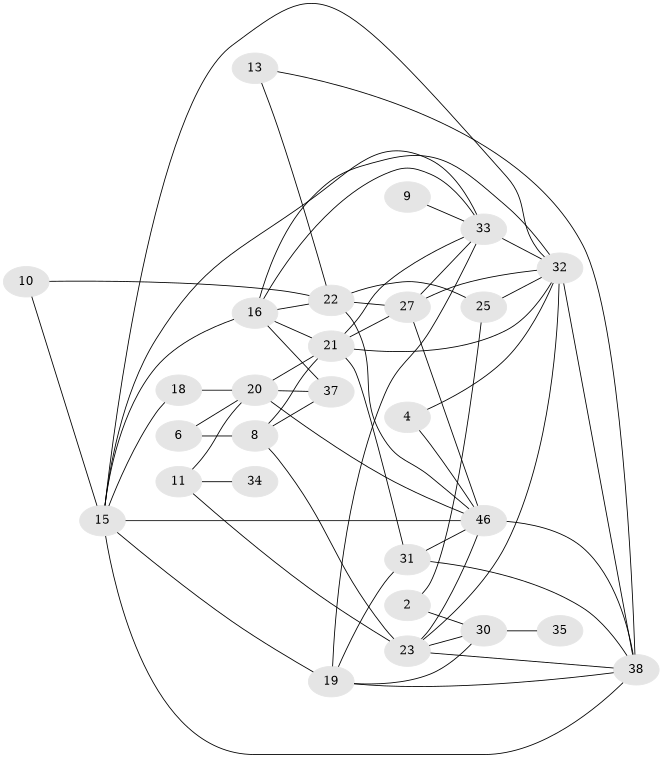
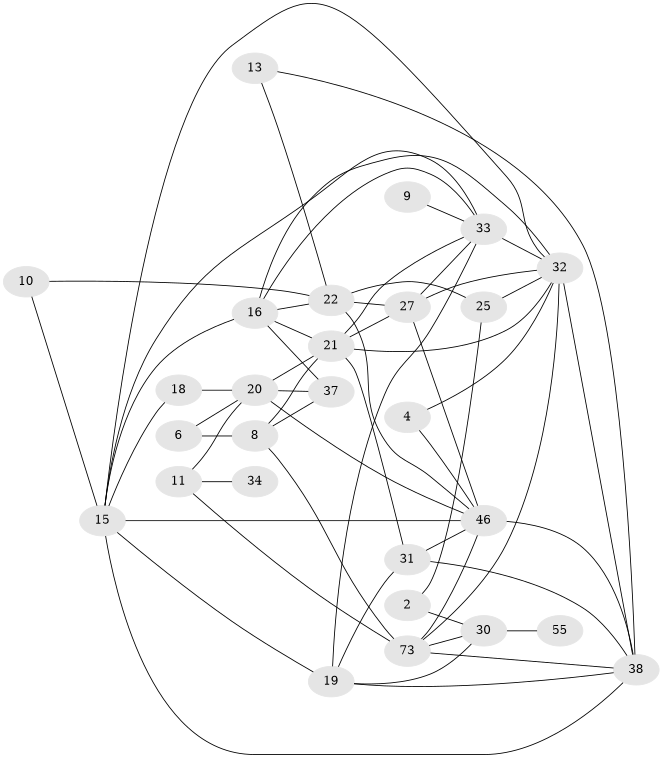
node "35": label "35" -> "55"
node "23": label "23" -> "73"
